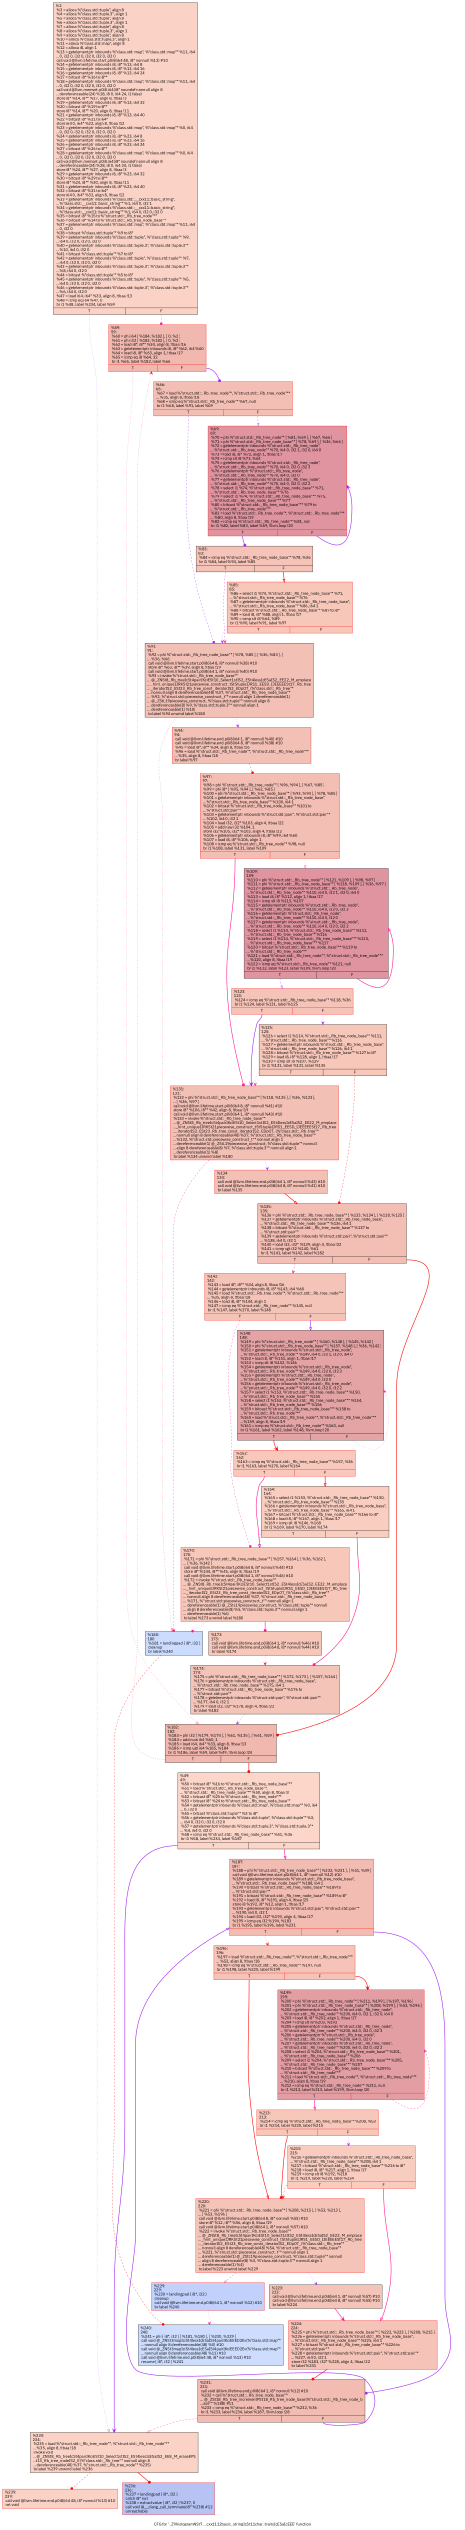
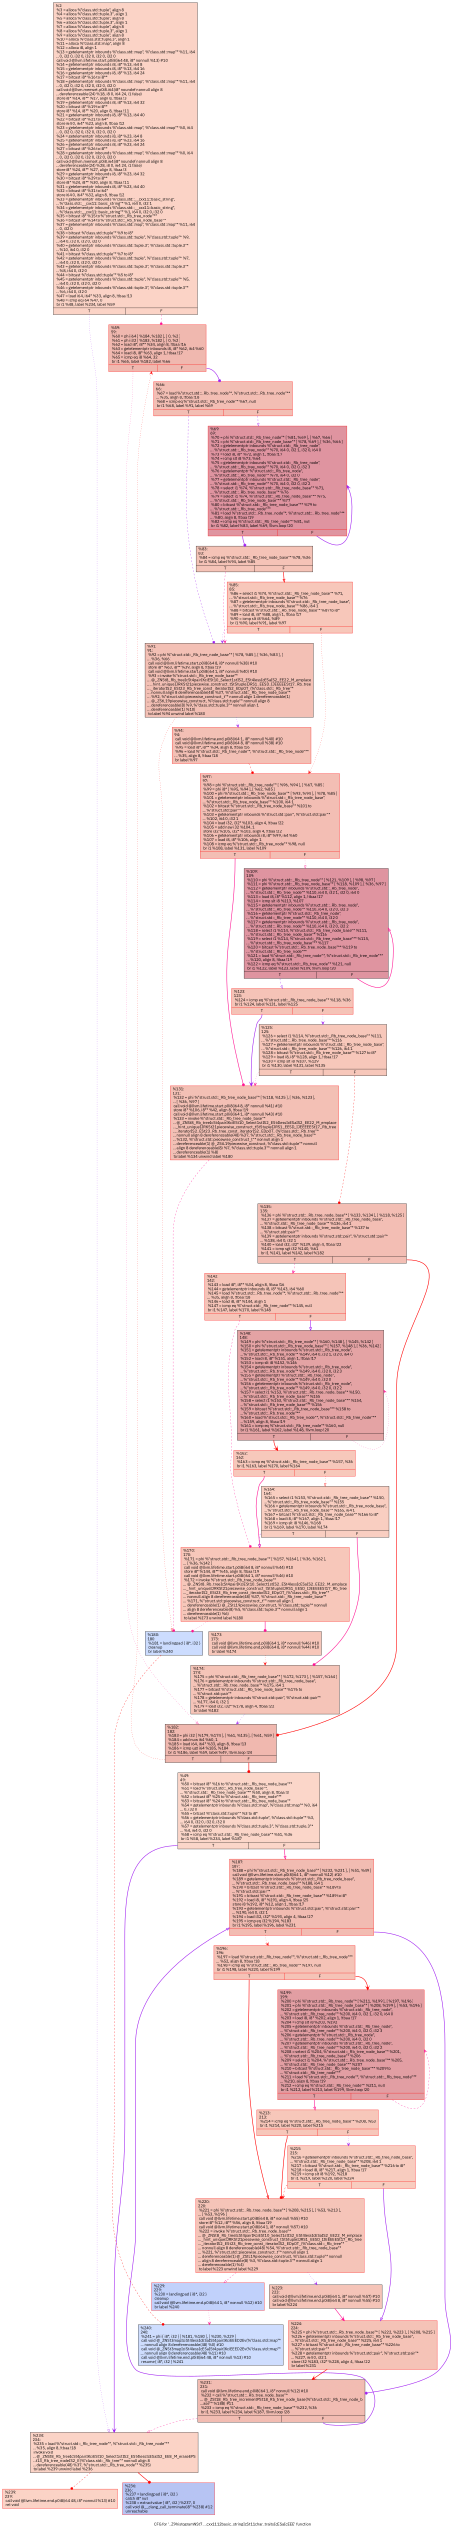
edge "%85:" -> "%97:": added
node "%125:": text "br i1 %131, label %131, label %135" -> "br i1 %130, label %131, label %135"
node "%134:": removed
edge "%162:" -> "%164:": style bold -> dotted
edge "%215:" -> "%224:": color deeppink -> purple
edge "%224:" -> "%231:": arrowhead dot -> vee
